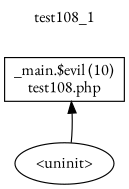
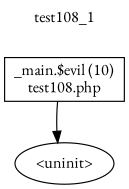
edge "<uninit>" -> "_main.$evil (10) test108.php": reversed
